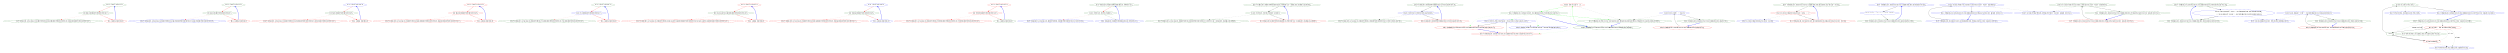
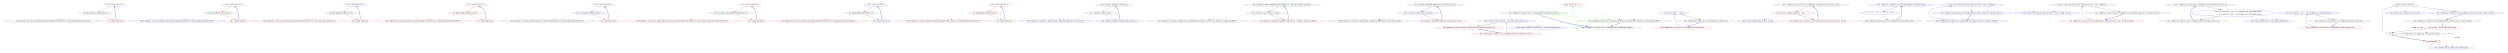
node "Entry Humanizer.NumberToWordsExtension.ToWords(int)": label "Entry Humanizer.NumberToWordsExtension.ToWords(int)" -> "Entry Humanizer.Humanizer.ToWords(int)"
